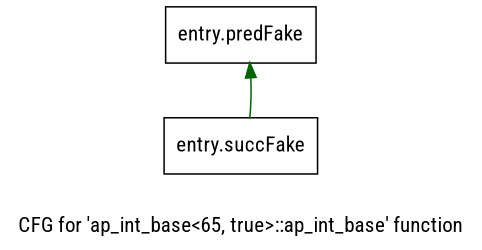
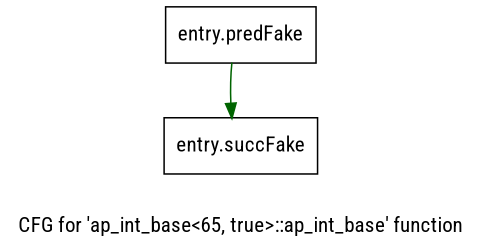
edge "entry.succFake" -> "entry.predFake": reversed
